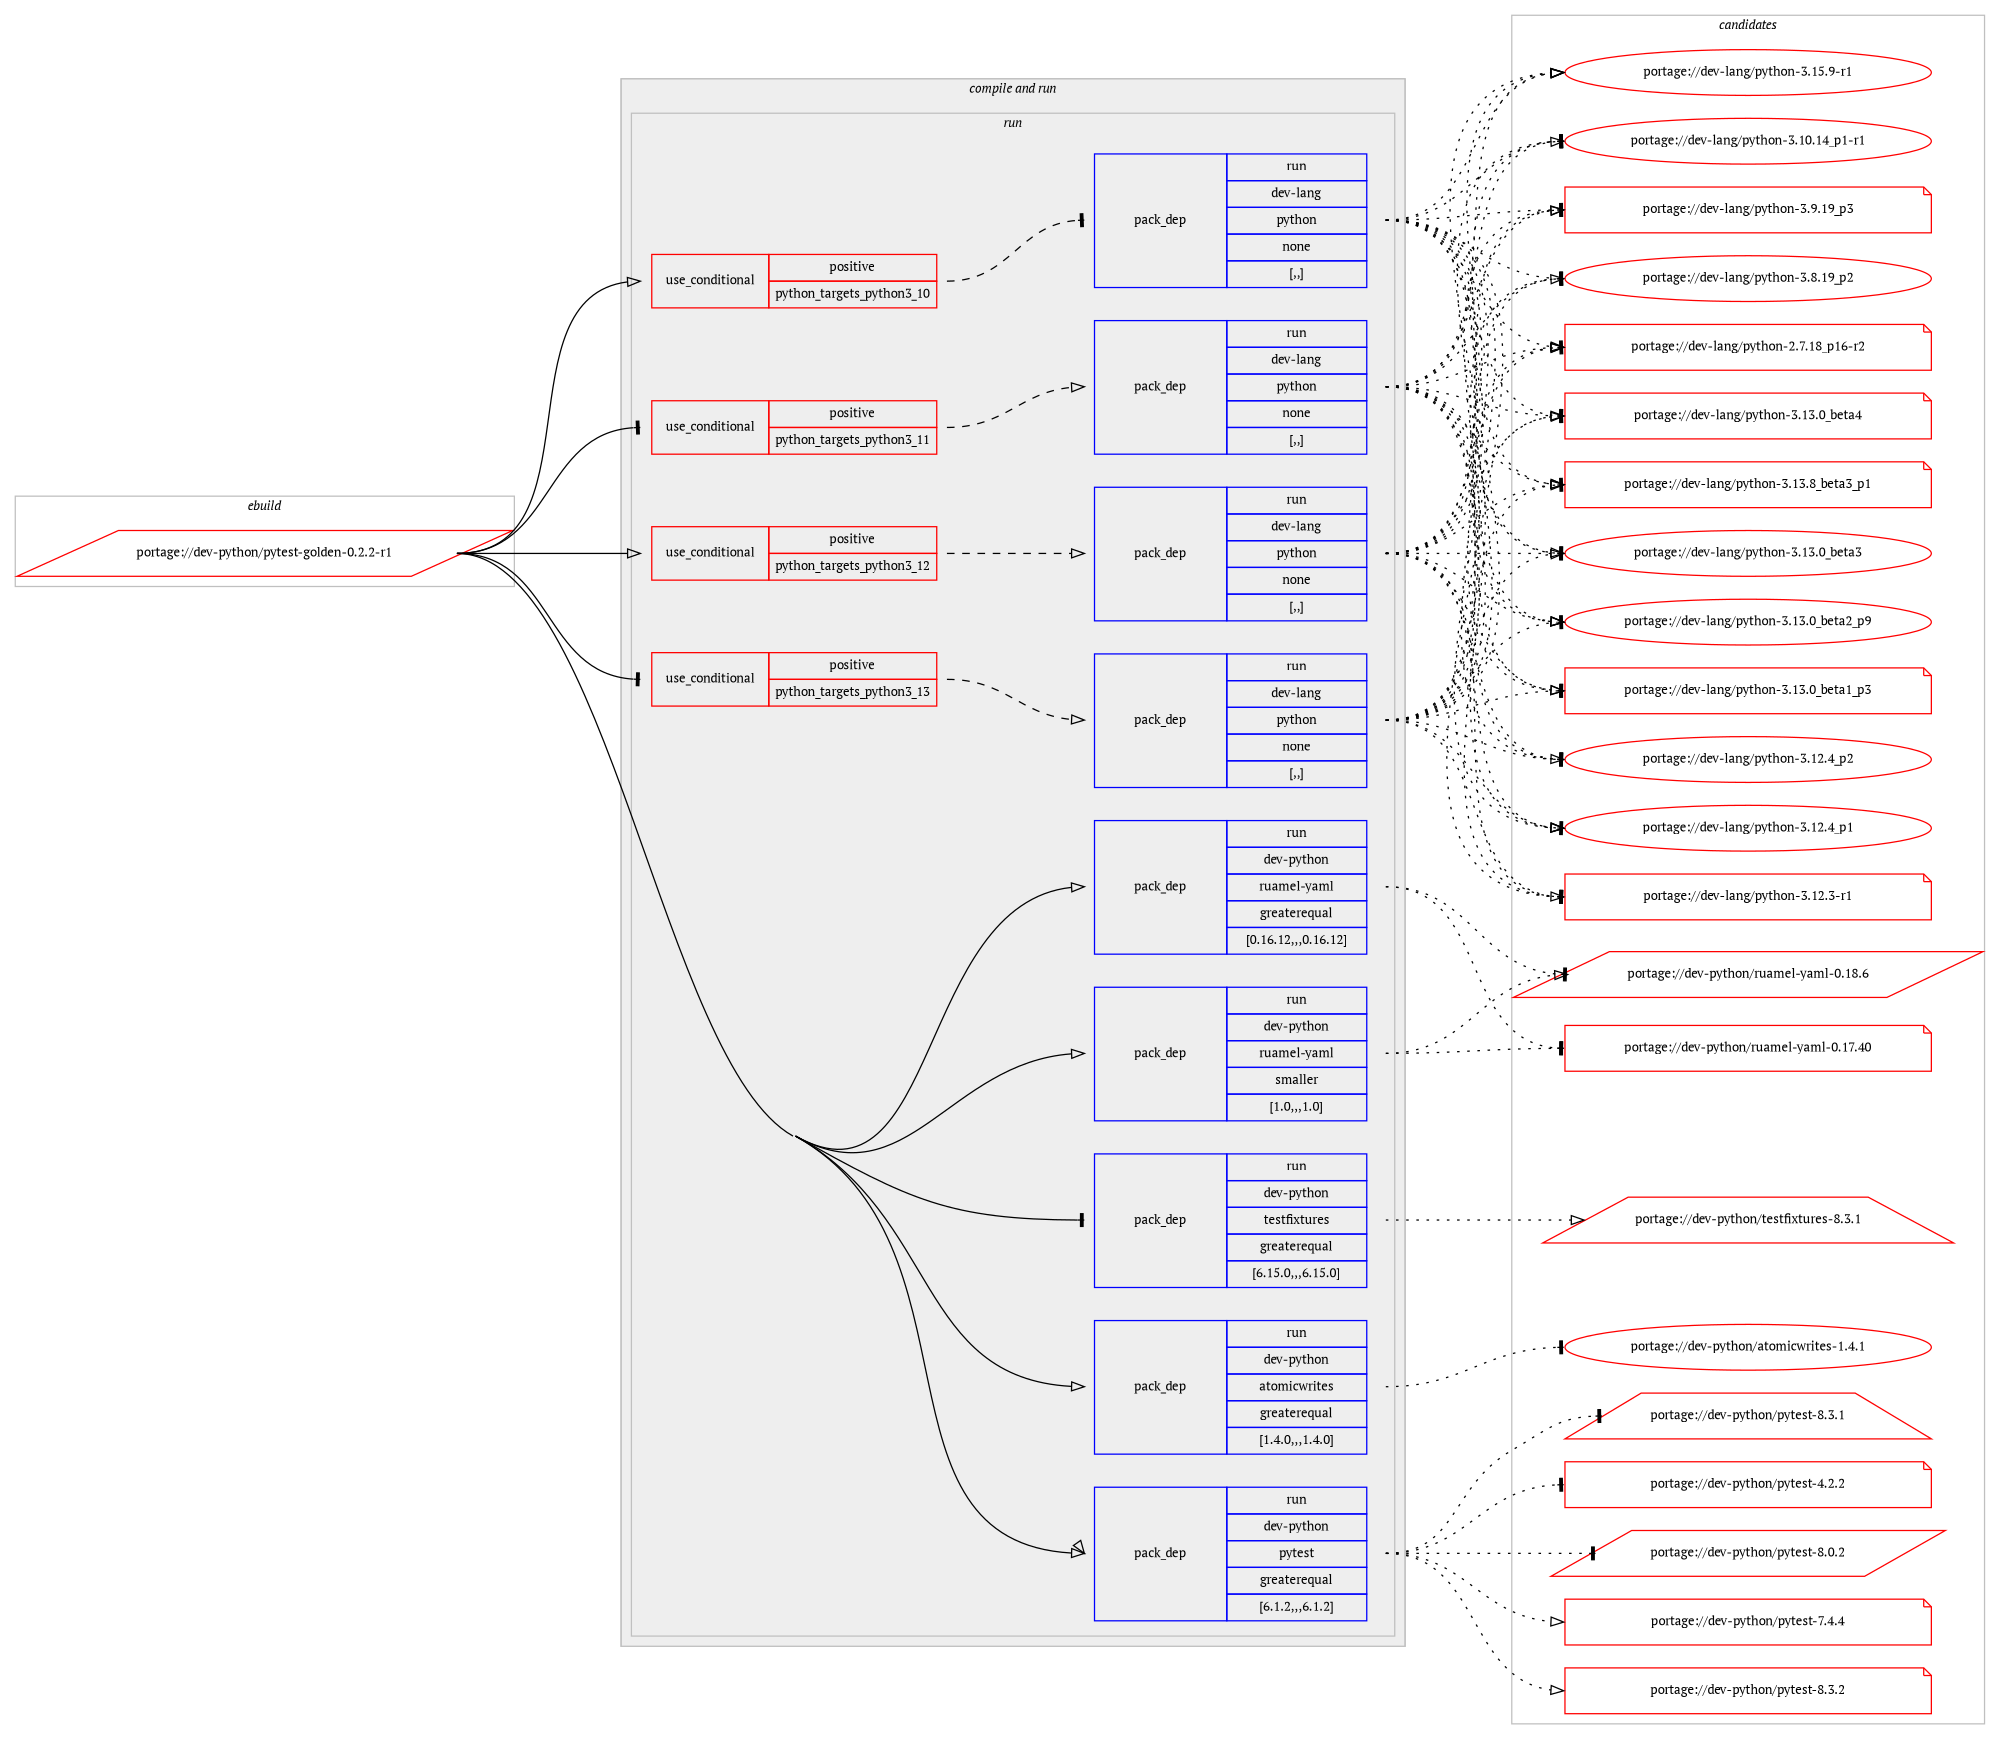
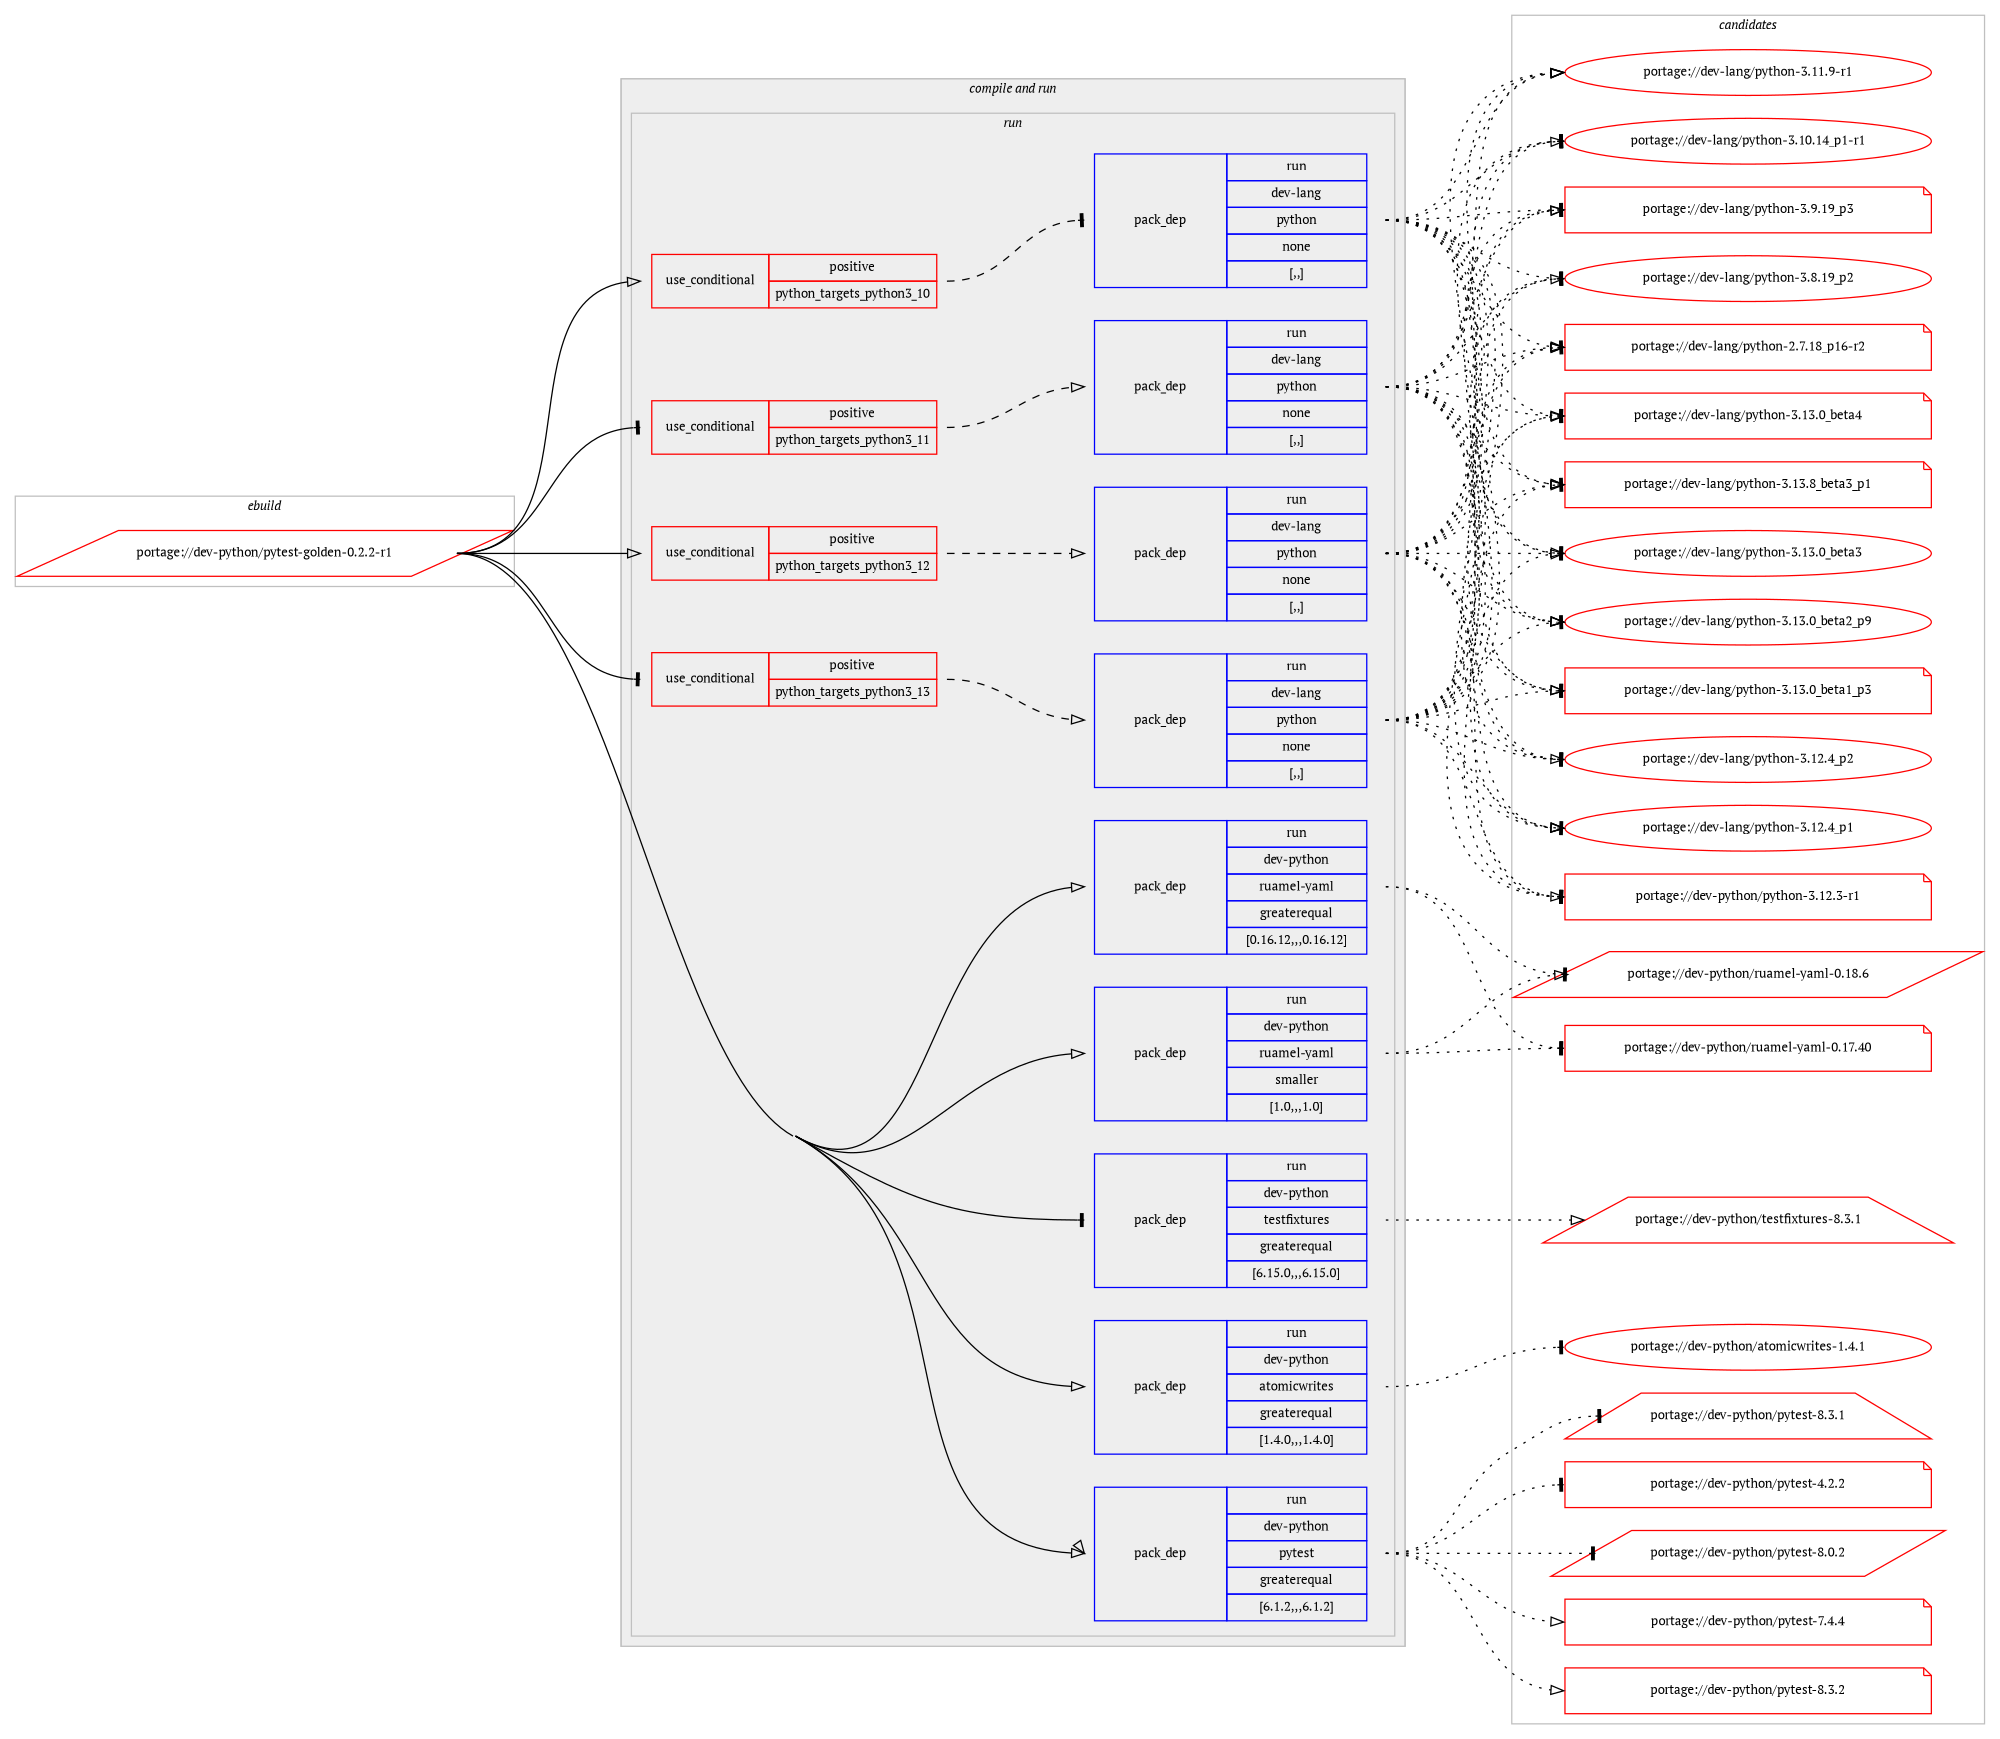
node "portage://dev-lang/python-3.15.9-r1": label "portage://dev-lang/python-3.15.9-r1" -> "portage://dev-lang/python-3.11.9-r1"
node "portage://dev-lang/python-3.12.3-r1": label "portage://dev-lang/python-3.12.3-r1" -> "portage://dev-python/python-3.12.3-r1"
